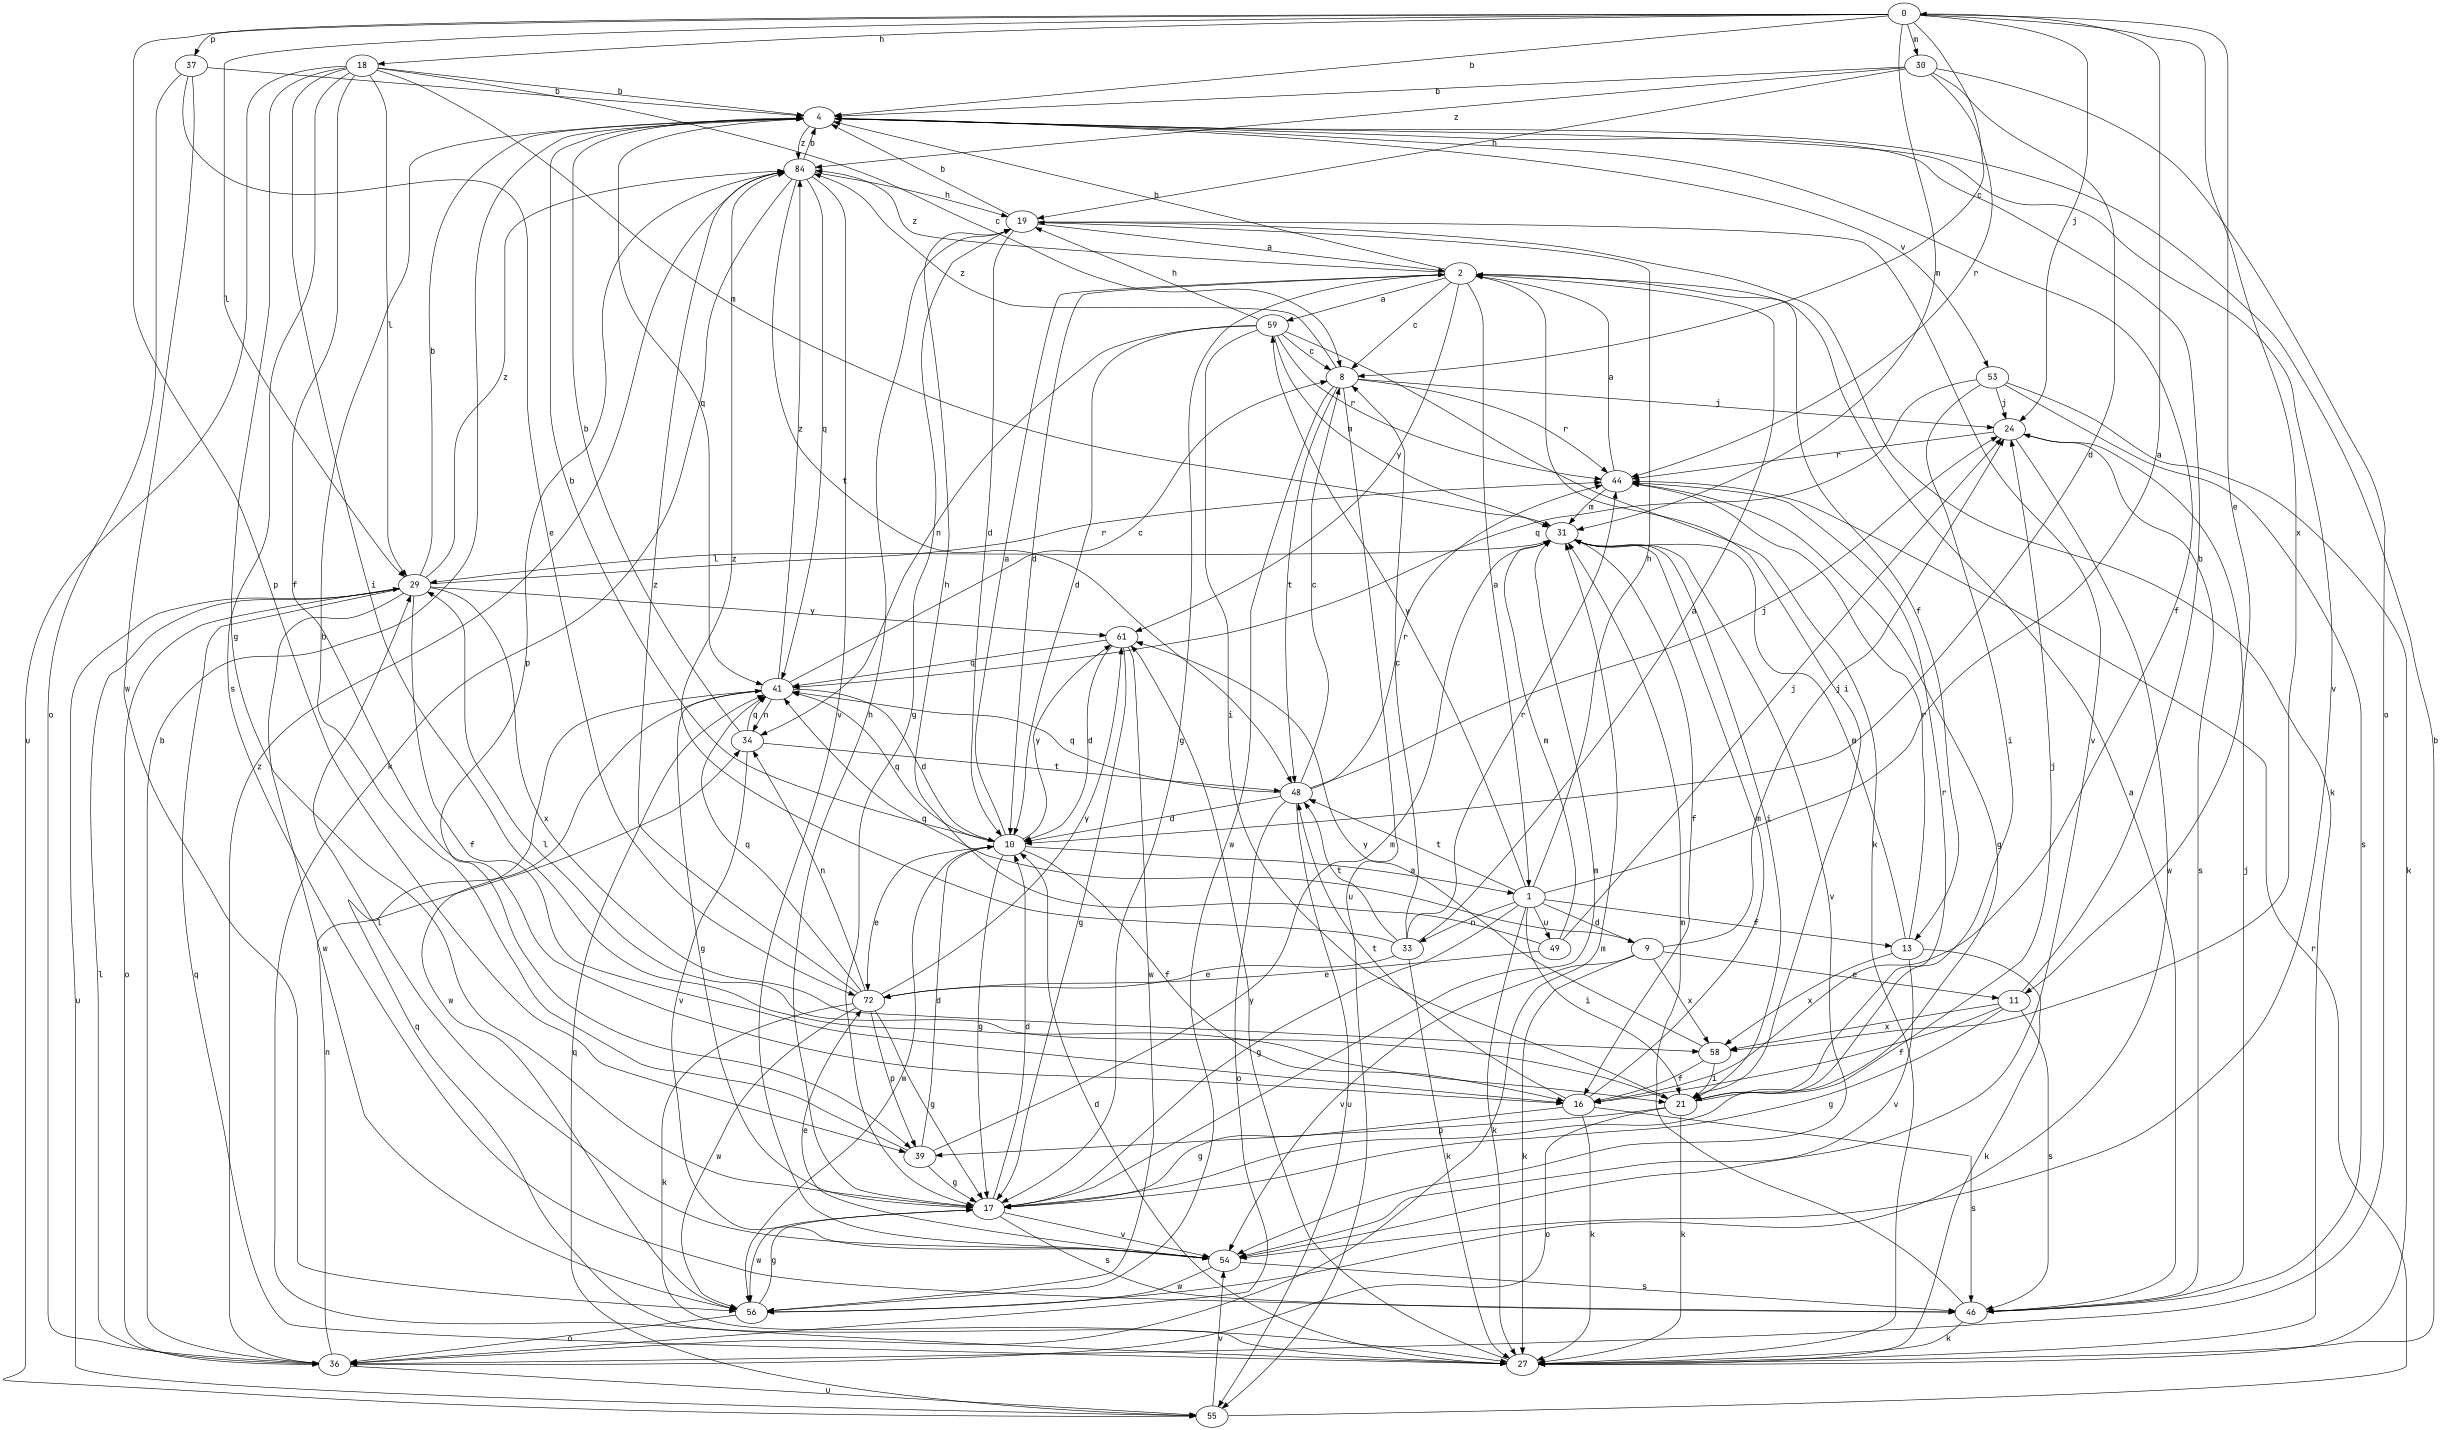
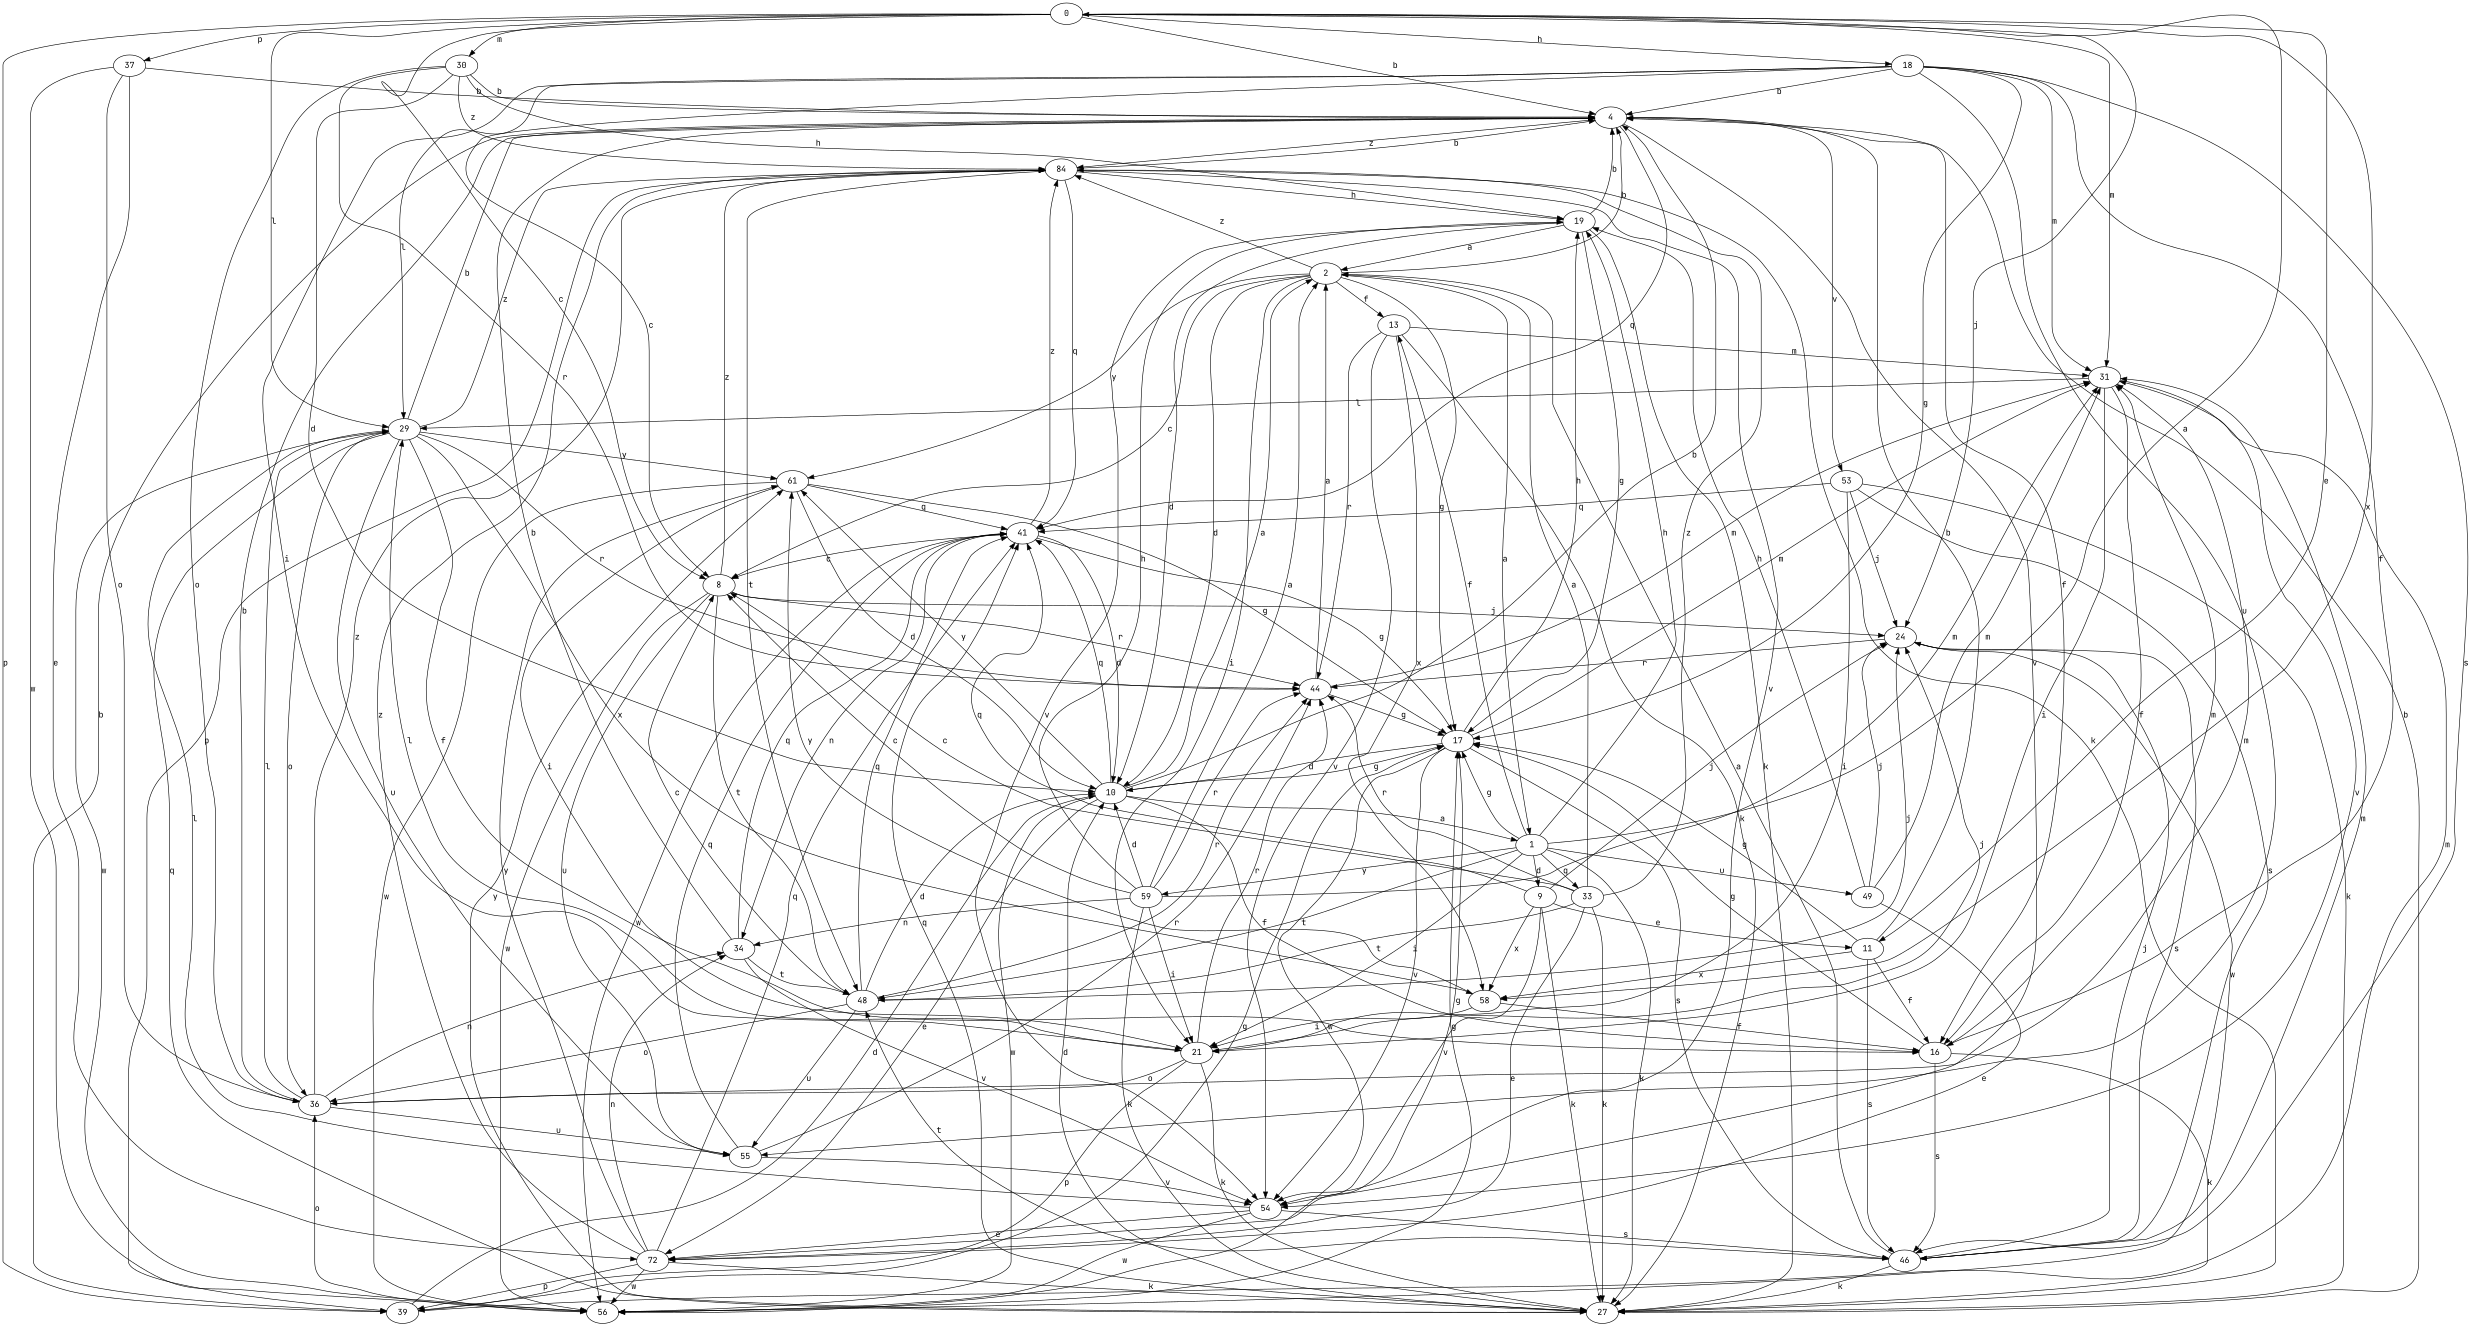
edge "2" -> "59": reversed
edge "61" -> "21": added, label "i"
edge "1" -> "33": label "n" -> "q"
edge "16" -> "48": now "46" -> "48"
